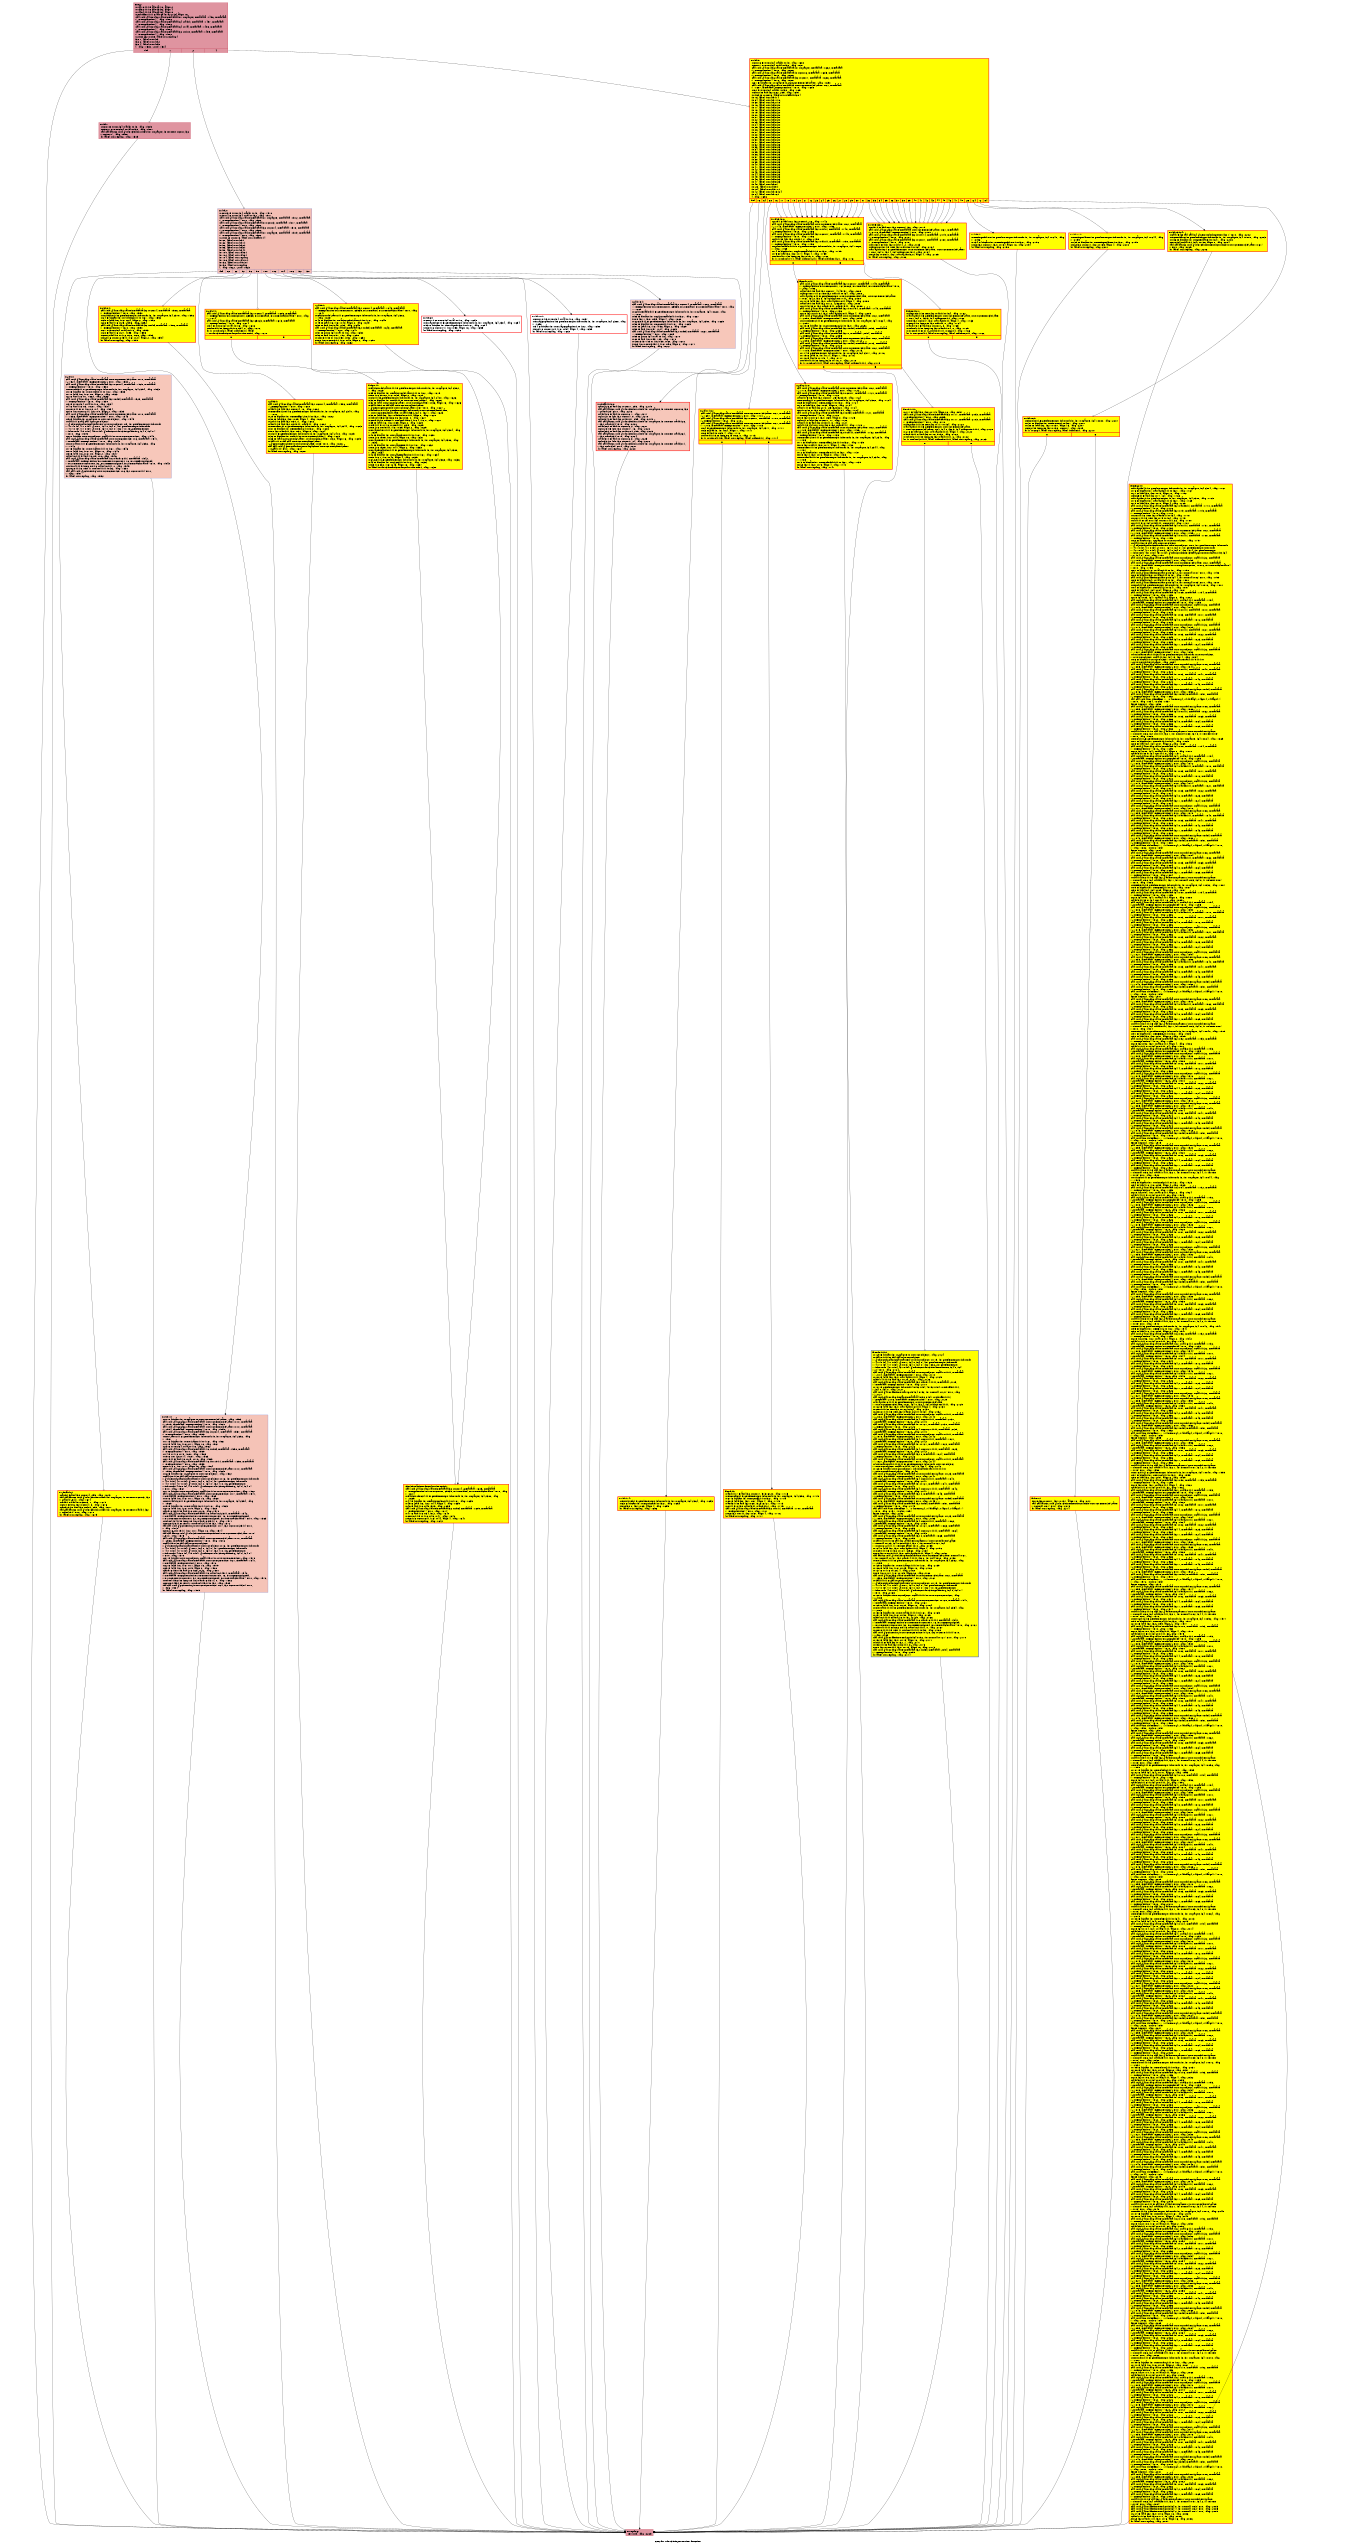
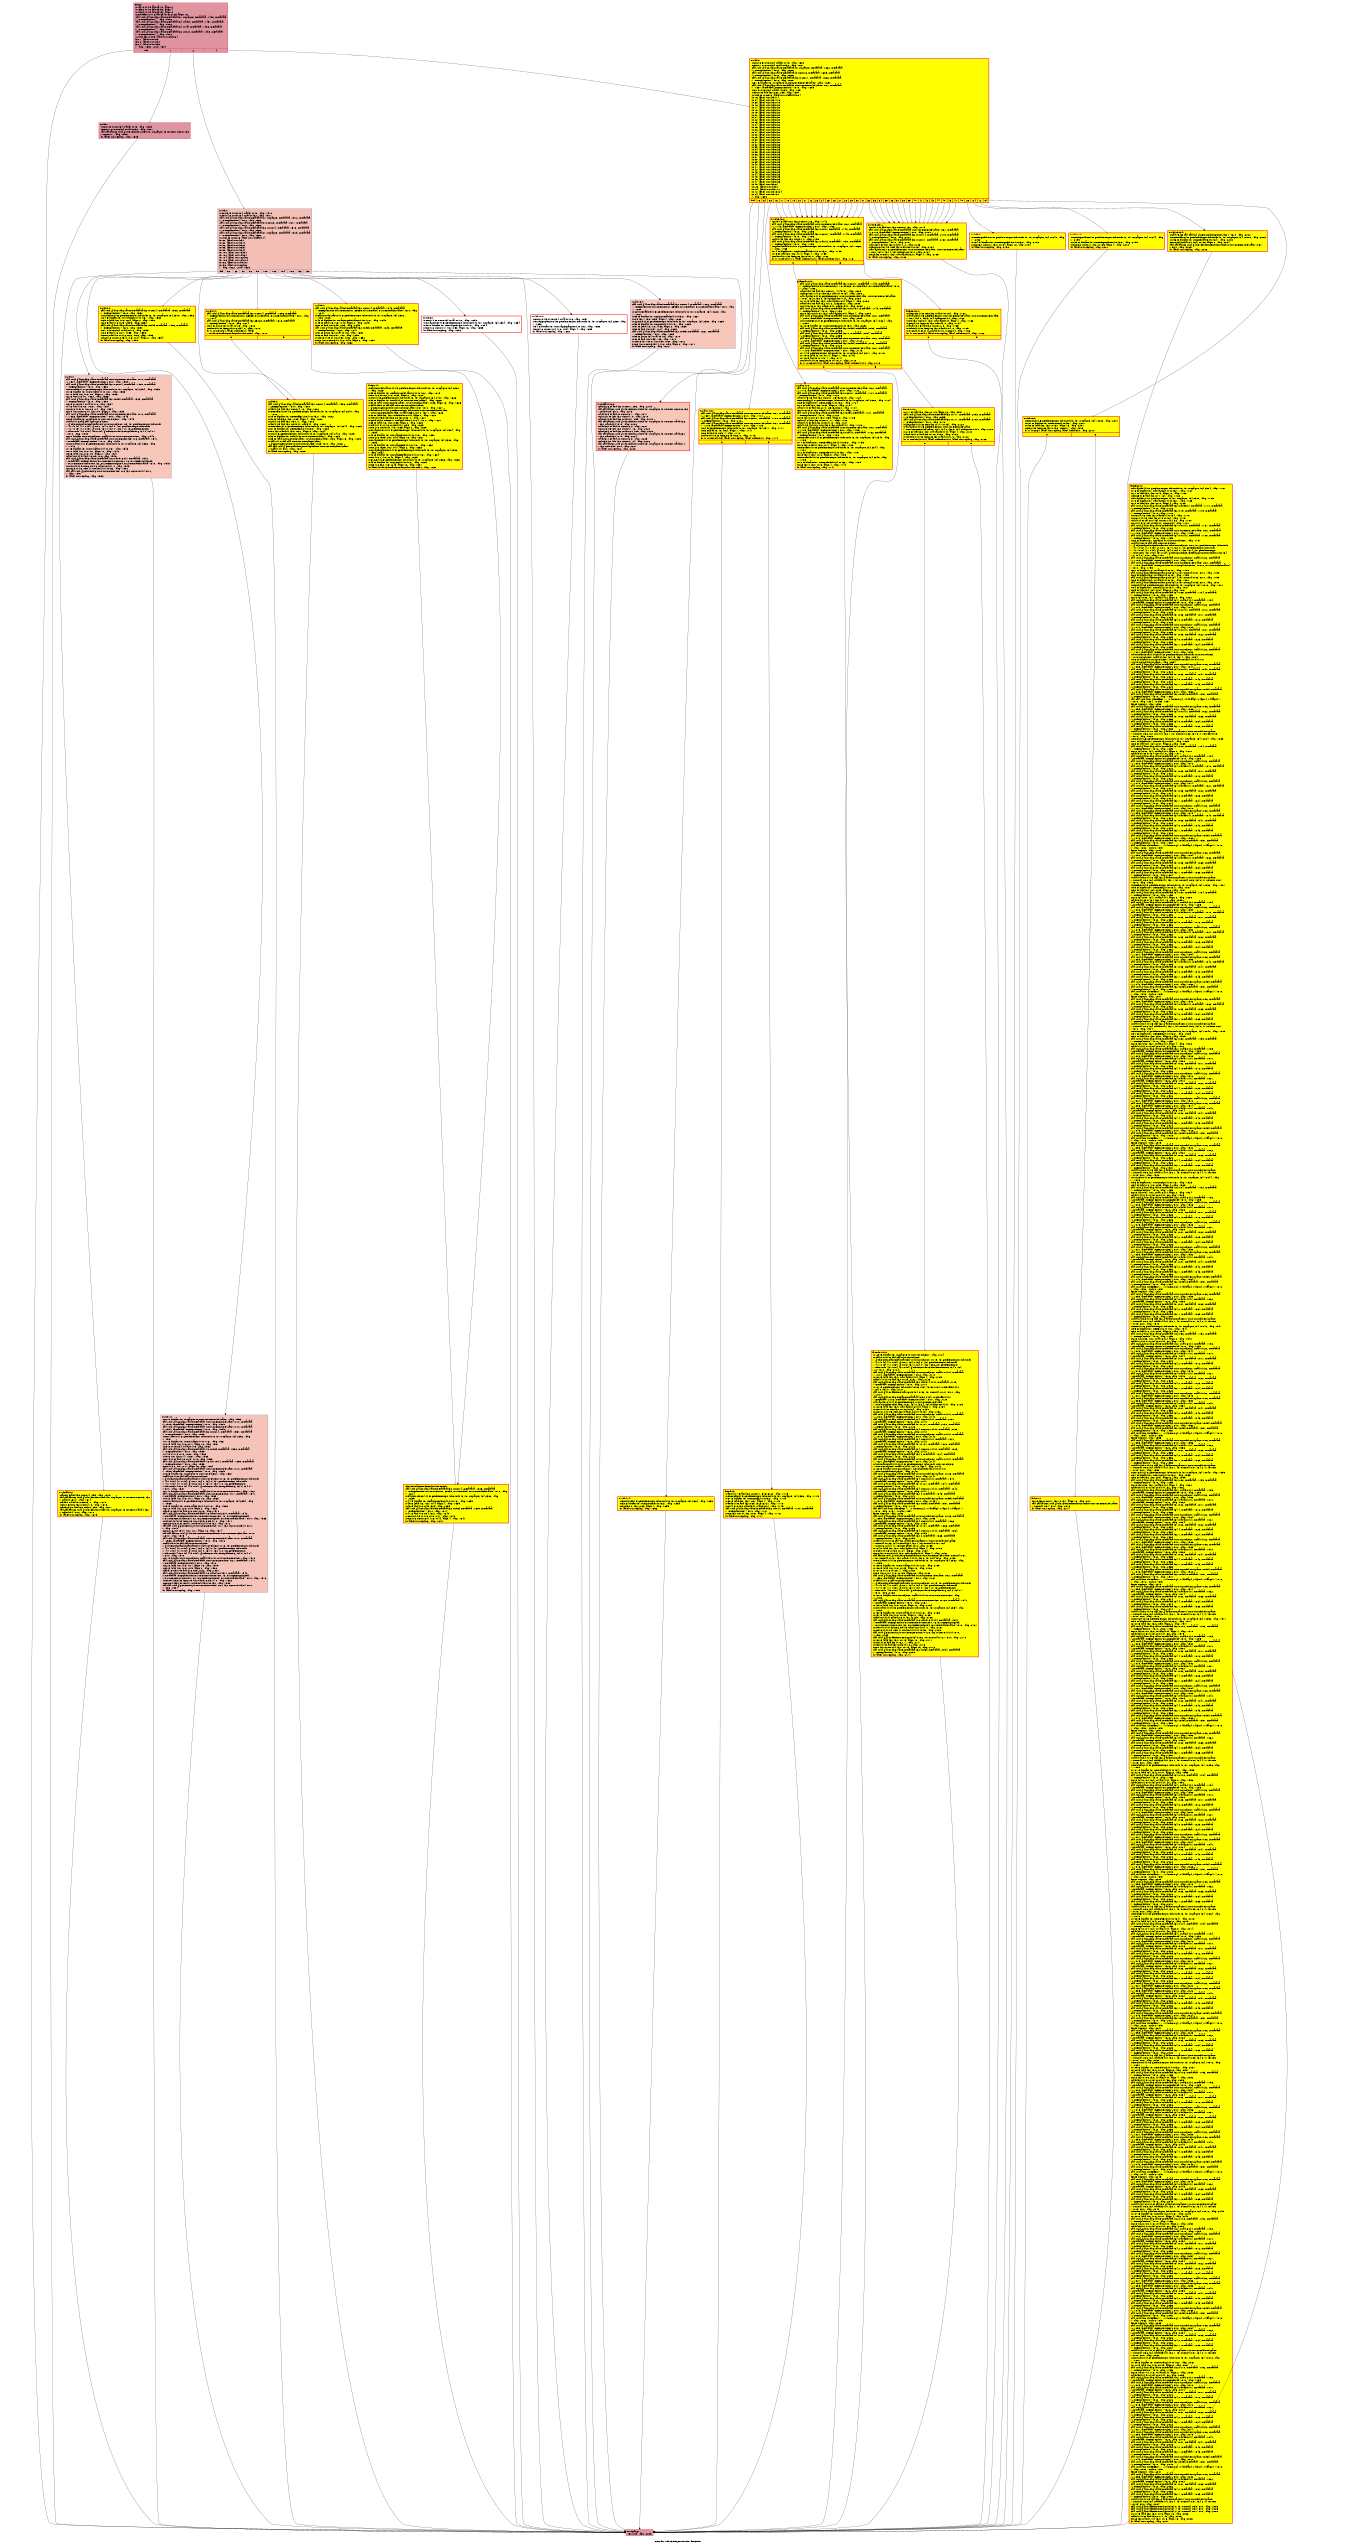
edge "sw.bb2:" -> "sw.bb.i:": added
edge "sw.bb4.i:" -> "if.then.i.i:": now "sw.bb4.i:" -> "sw.bb3.i:"
node "if.end8.i.i.i.i:": color #3d50c3ff -> red
